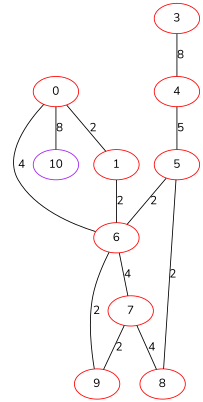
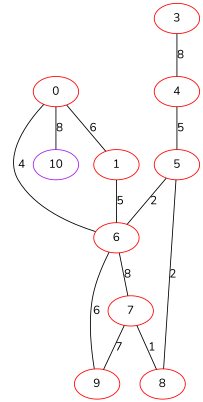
edge "0" -- "1": label "2" -> "6"
edge "1" -- "6": label "2" -> "5"
edge "6" -- "7": label "4" -> "8"
edge "6" -- "9": label "2" -> "6"
edge "7" -- "9": label "2" -> "7"
edge "7" -- "8": label "4" -> "1"
